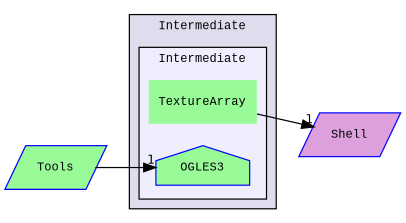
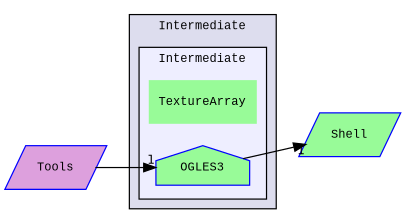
edge "TextureArray" -> "Shell": now "OGLES3" -> "Shell"
node "Shell": fillcolor plum -> palegreen
node "Tools": fillcolor palegreen -> plum
